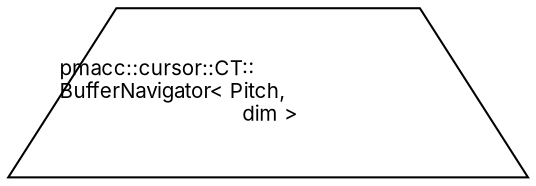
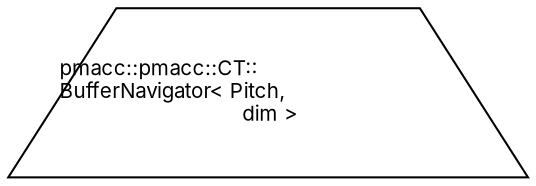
node "pmacc::cursor::CT:: BufferNavigator< Pitch, dim >": label "pmacc::cursor::CT:: BufferNavigator< Pitch, dim >" -> "pmacc::pmacc::CT:: BufferNavigator< Pitch, dim >"
